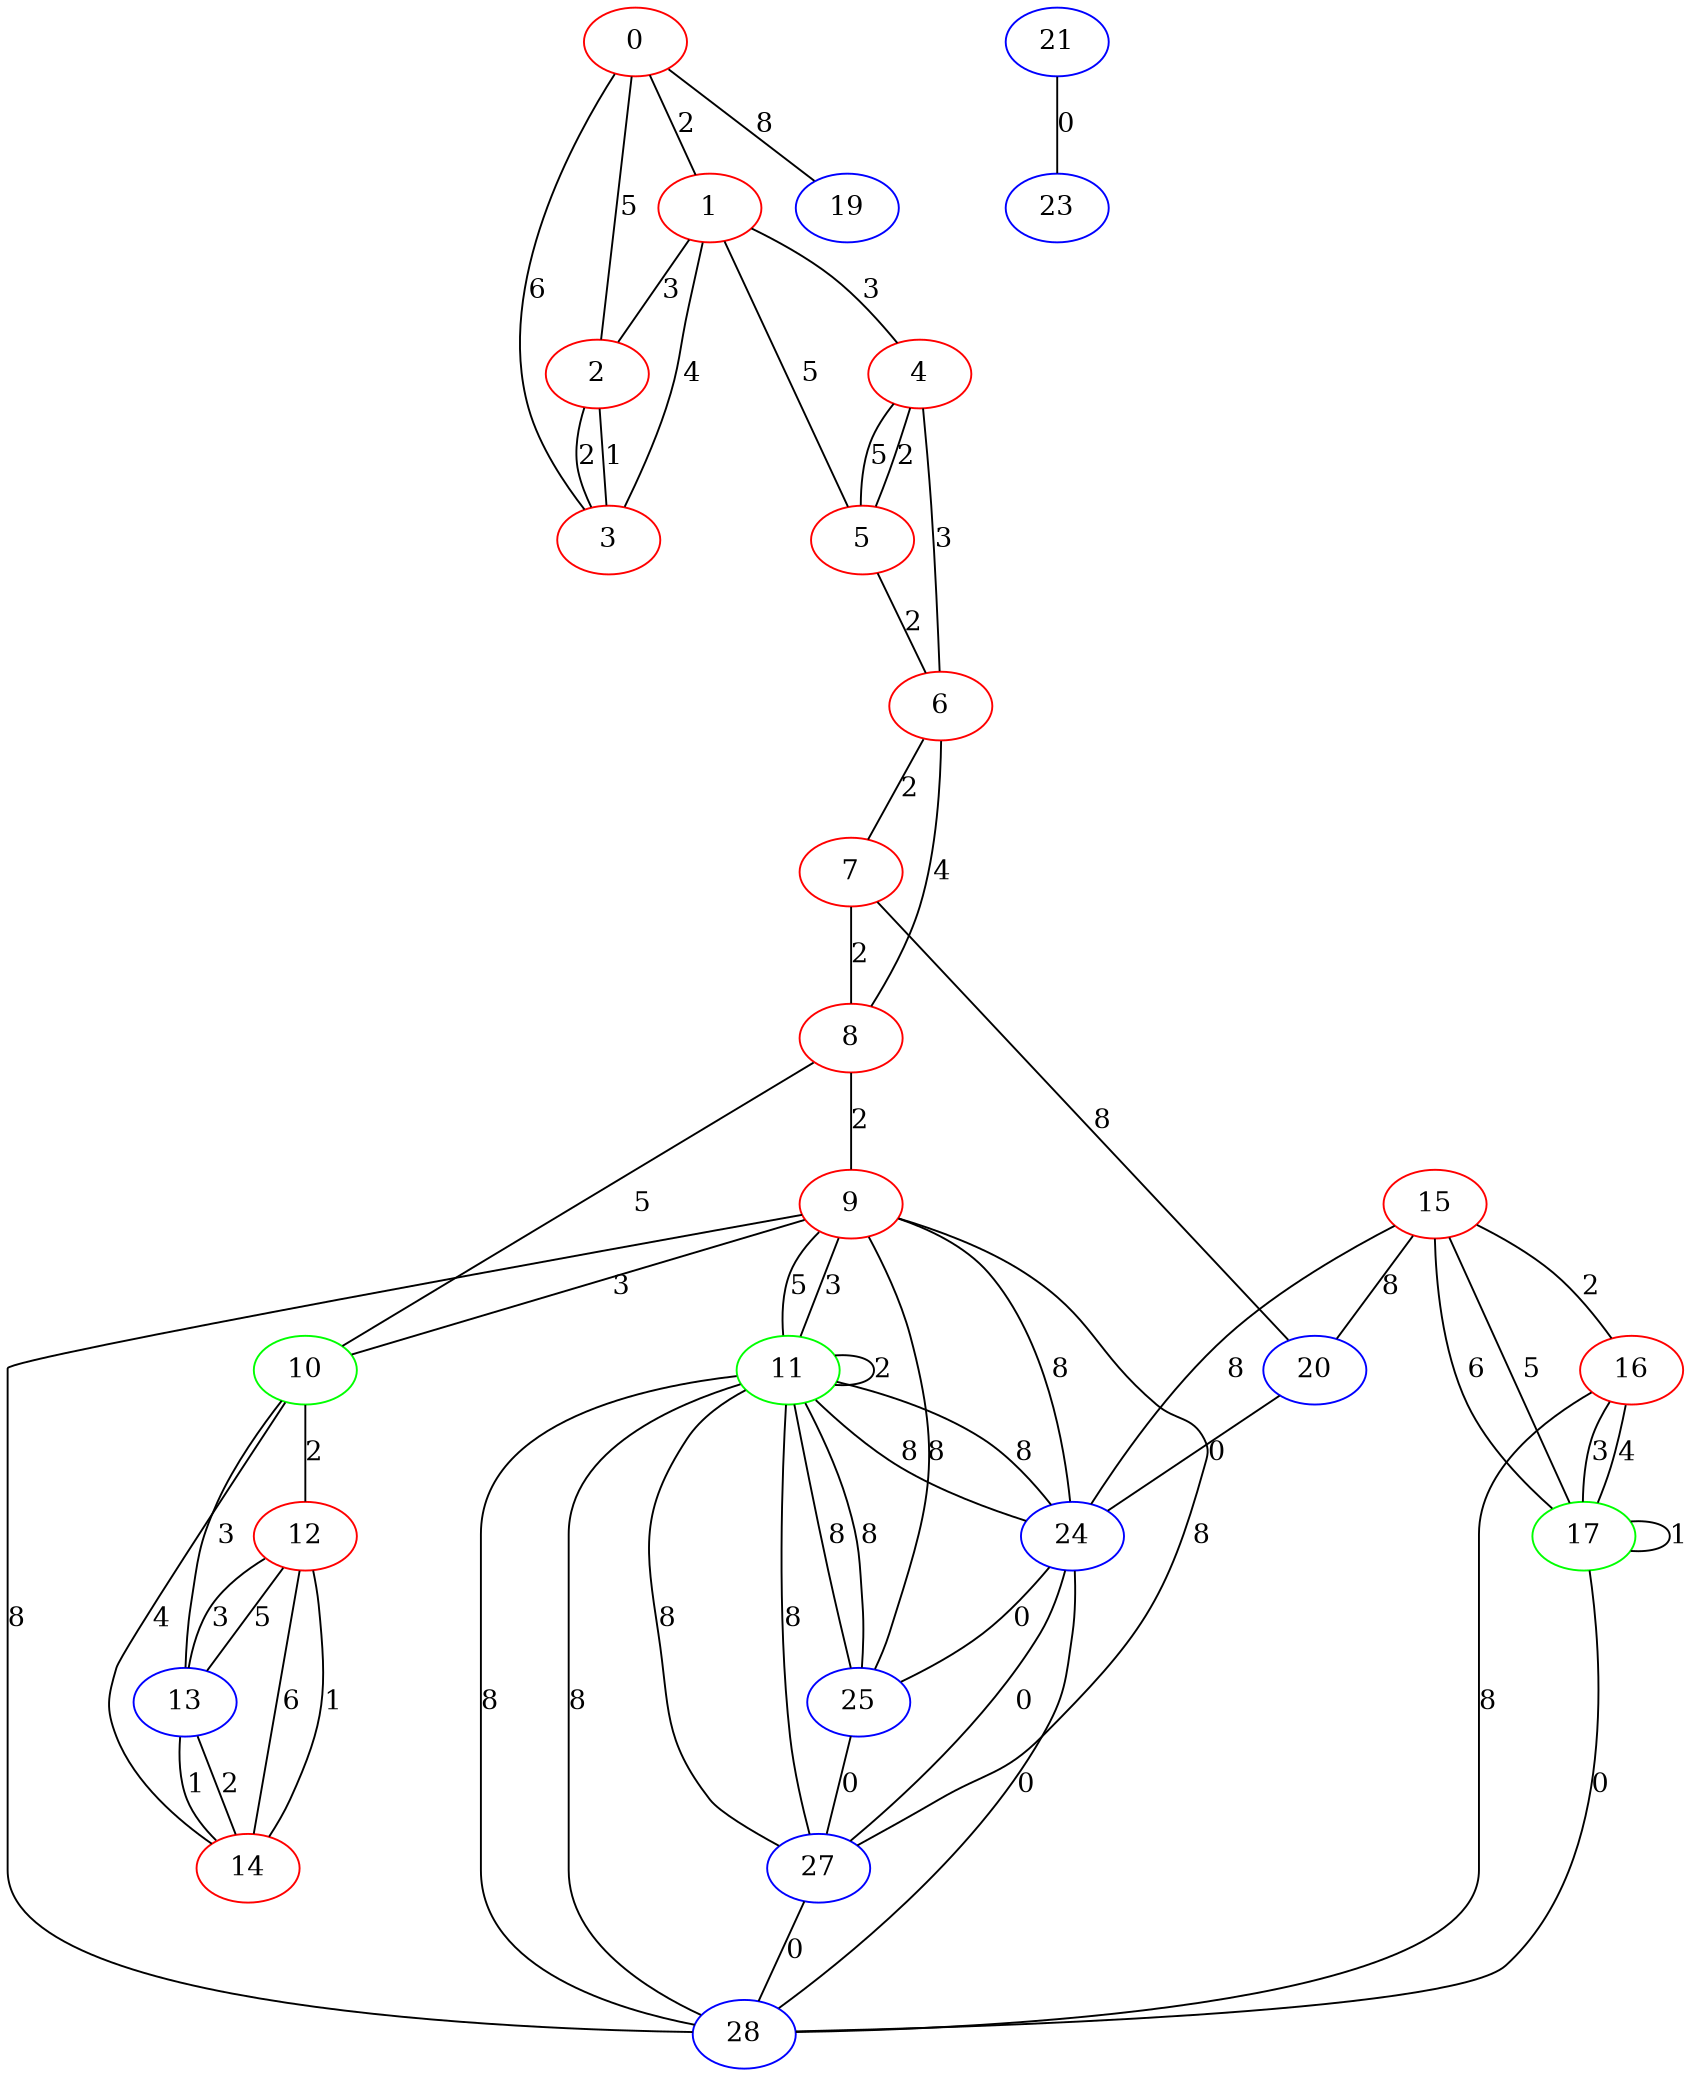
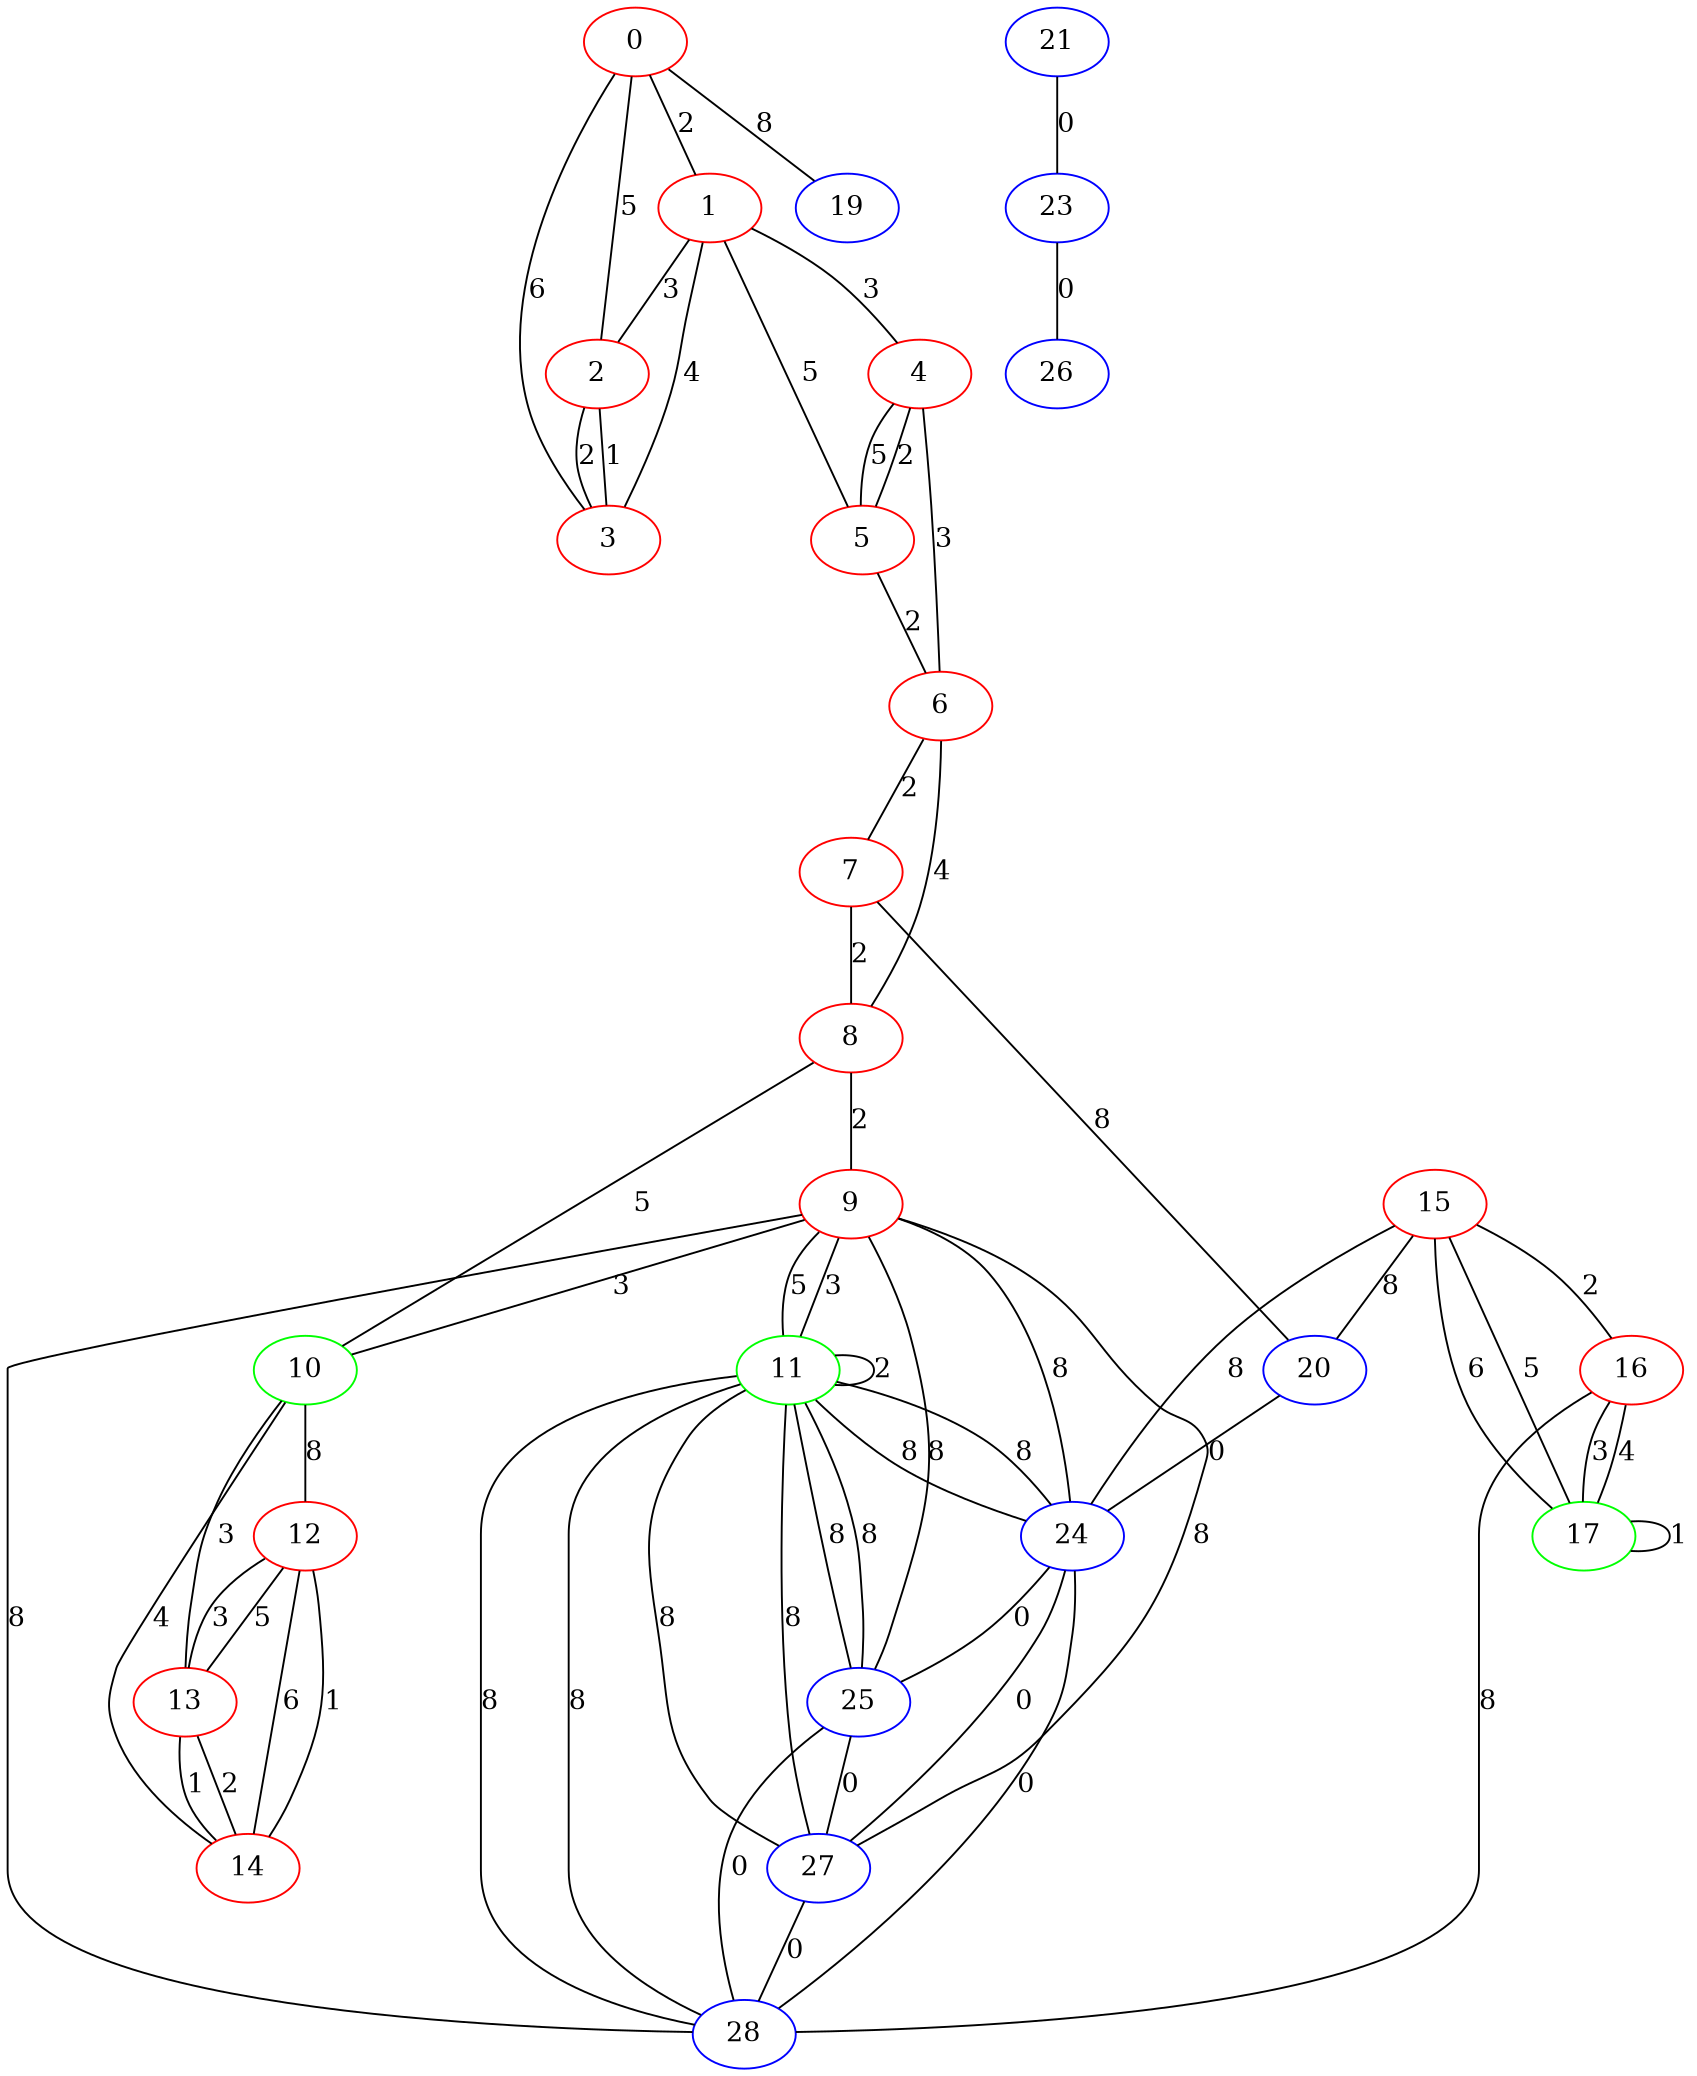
node "26": added
edge "10" -- "12": label "2" -> "8"
node "13": color blue -> red
edge "17" -- "28": now "25" -- "28"
